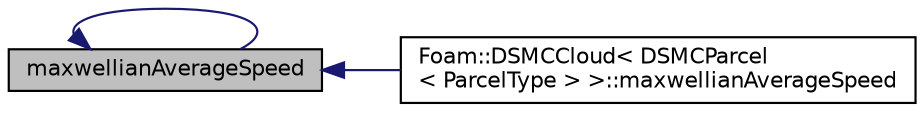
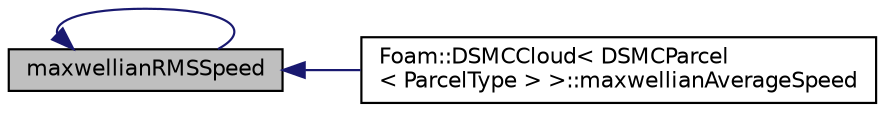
node "maxwellianAverageSpeed": label "maxwellianAverageSpeed" -> "maxwellianRMSSpeed"
